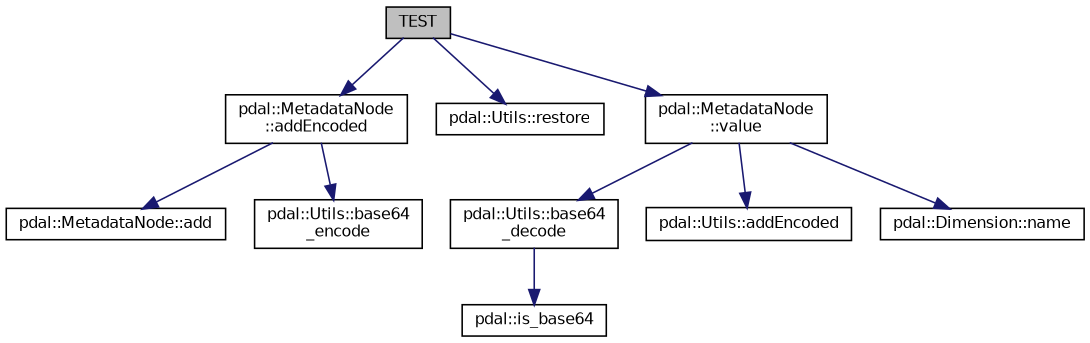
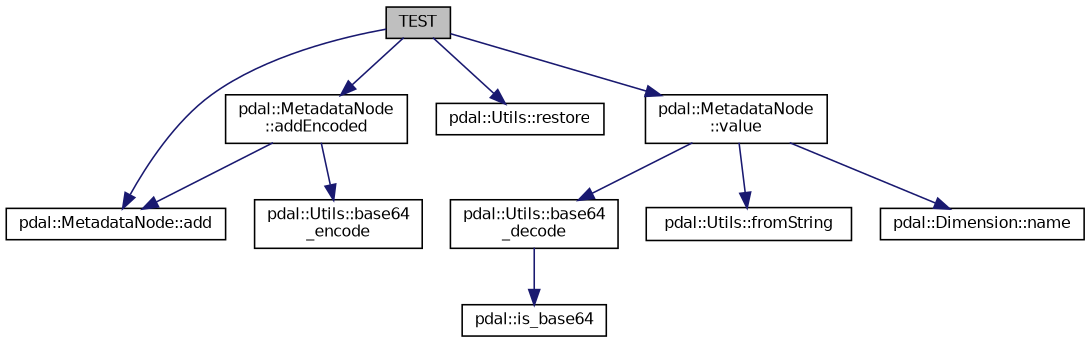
edge "TEST" -> "pdal::MetadataNode::add": added
node "pdal::Utils::addEncoded": label "pdal::Utils::addEncoded" -> "pdal::Utils::fromString"
